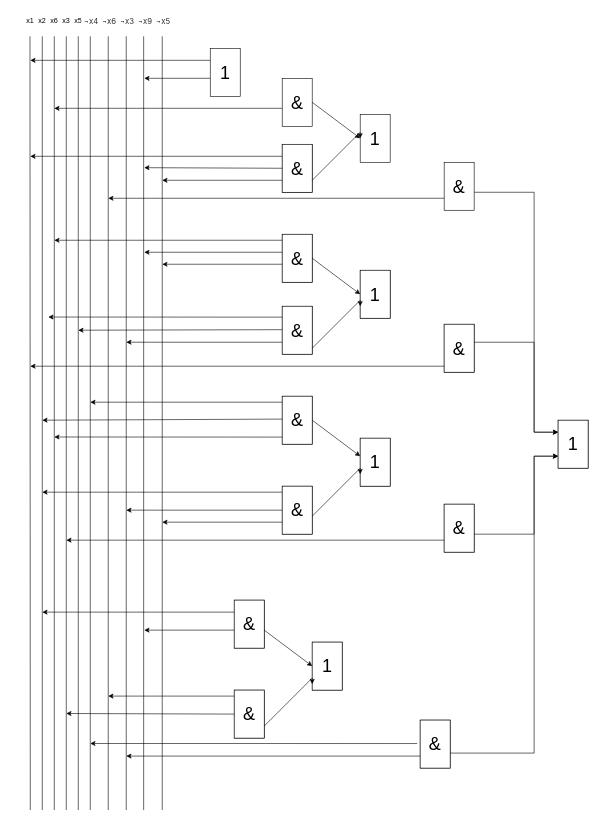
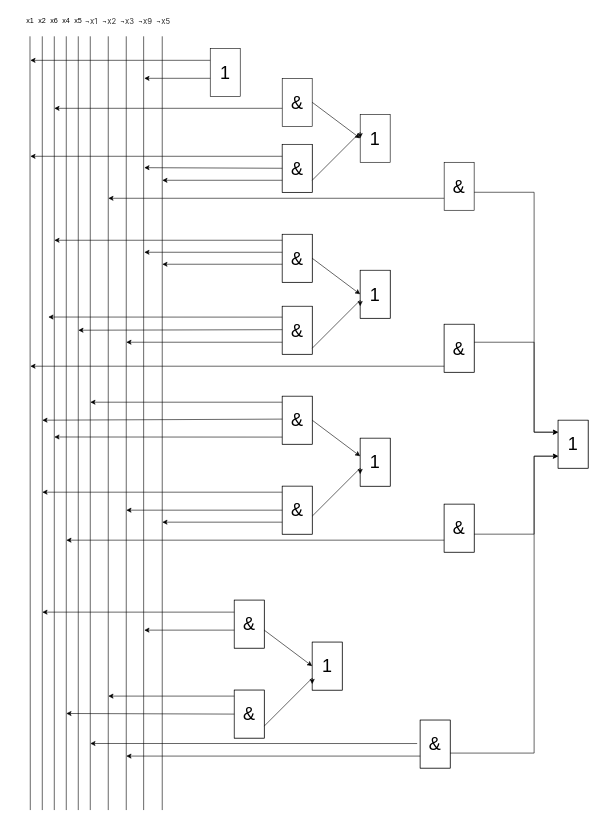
node "х3": label "х3" -> "х4"
node "¬х4": label "¬х4" -> "¬х1"
node "¬х6": label "¬х6" -> "¬х2"
